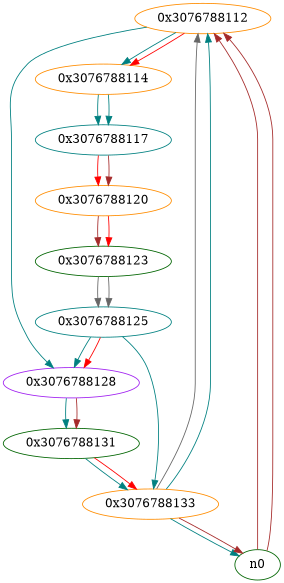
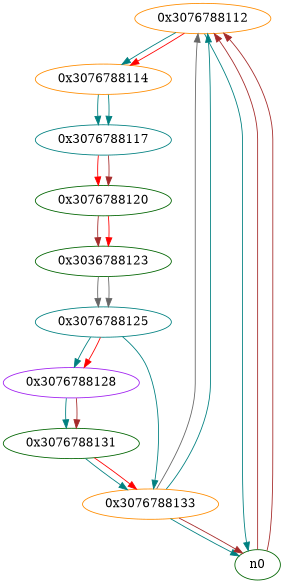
edge "0x3076788112" -> "0x3076788128": now "0x3076788112" -> "n0"
node "0x3076788120": color darkorange -> darkgreen
node "0x3076788123": label "0x3076788123" -> "0x3036788123"
